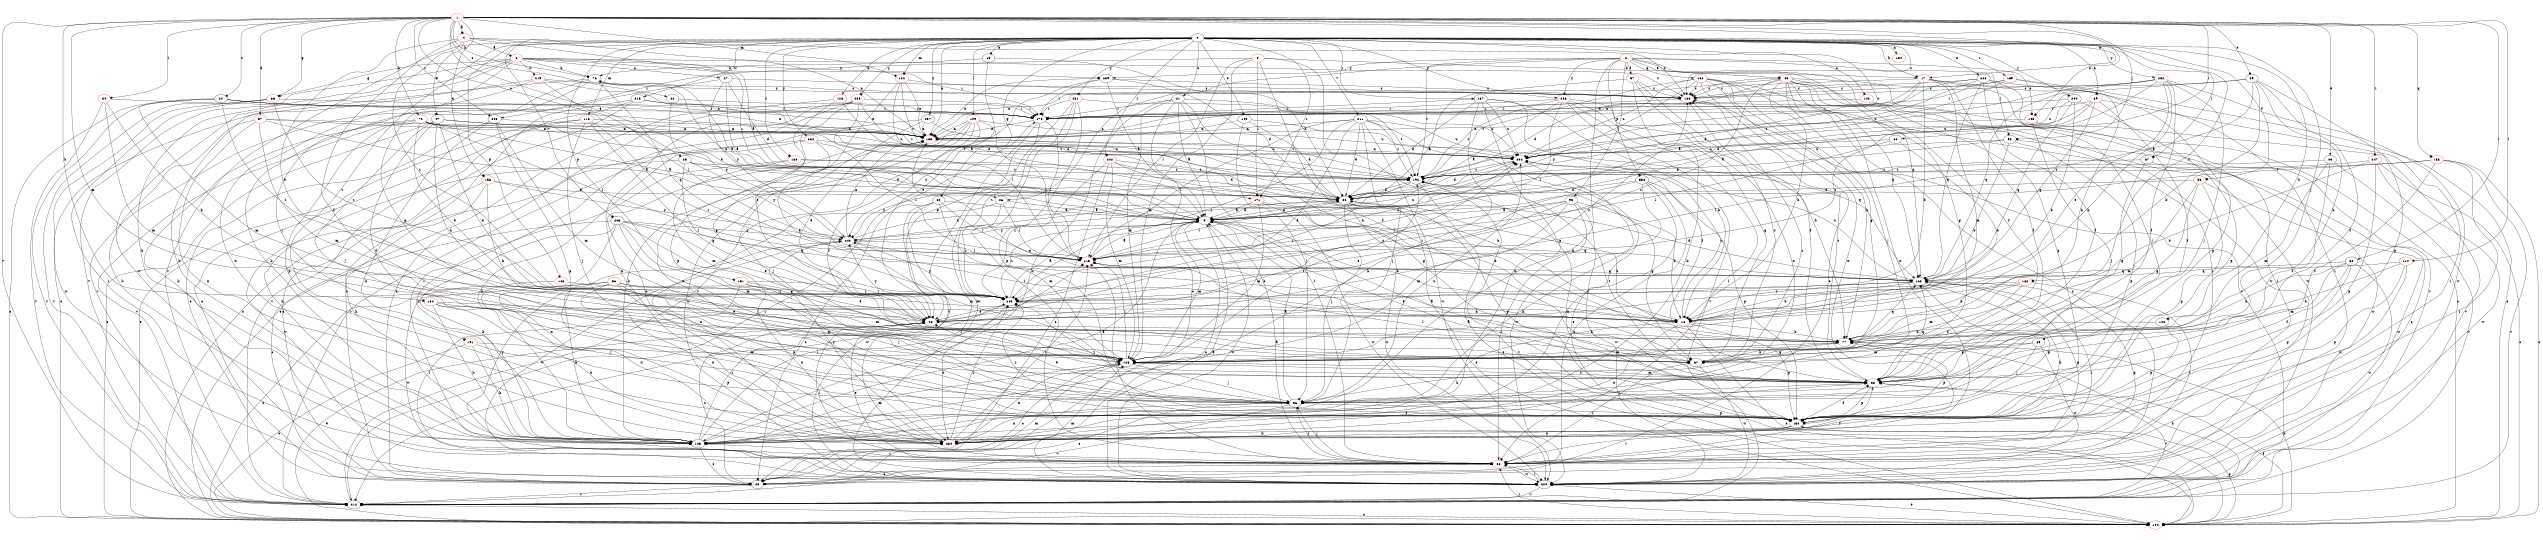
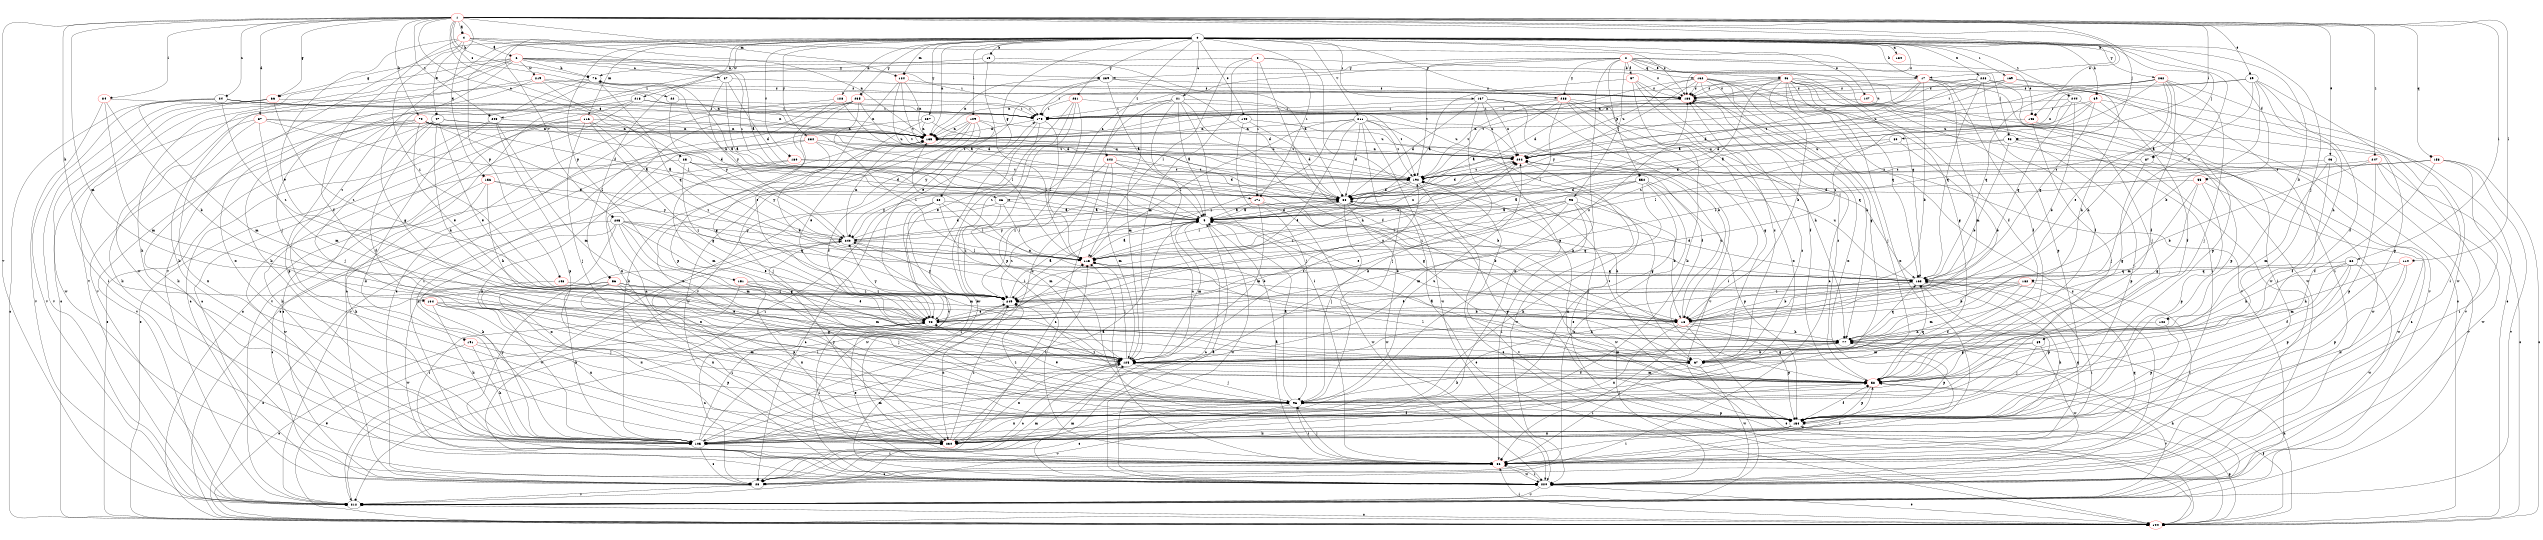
edge "0" -> "56": added, label "f"
node "142": label "142" -> "147"
edge "154" -> "9": now "552" -> "9"
